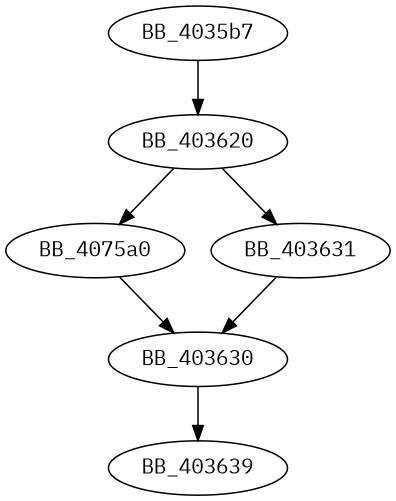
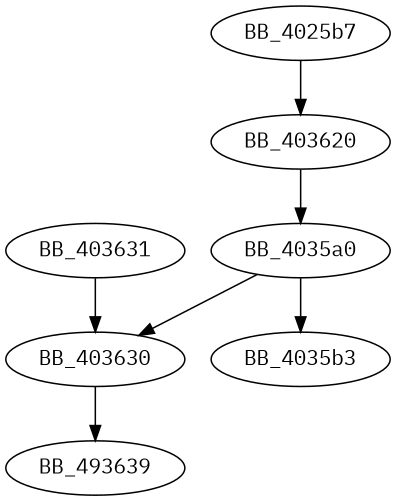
node "BB_4035b7": label "BB_4035b7" -> "BB_4025b7"
edge "BB_403620" -> "BB_403631": removed
node "BB_4075a0": label "BB_4075a0" -> "BB_4035a0"
node "BB_4035b3": added
node "BB_403639": label "BB_403639" -> "BB_493639"
